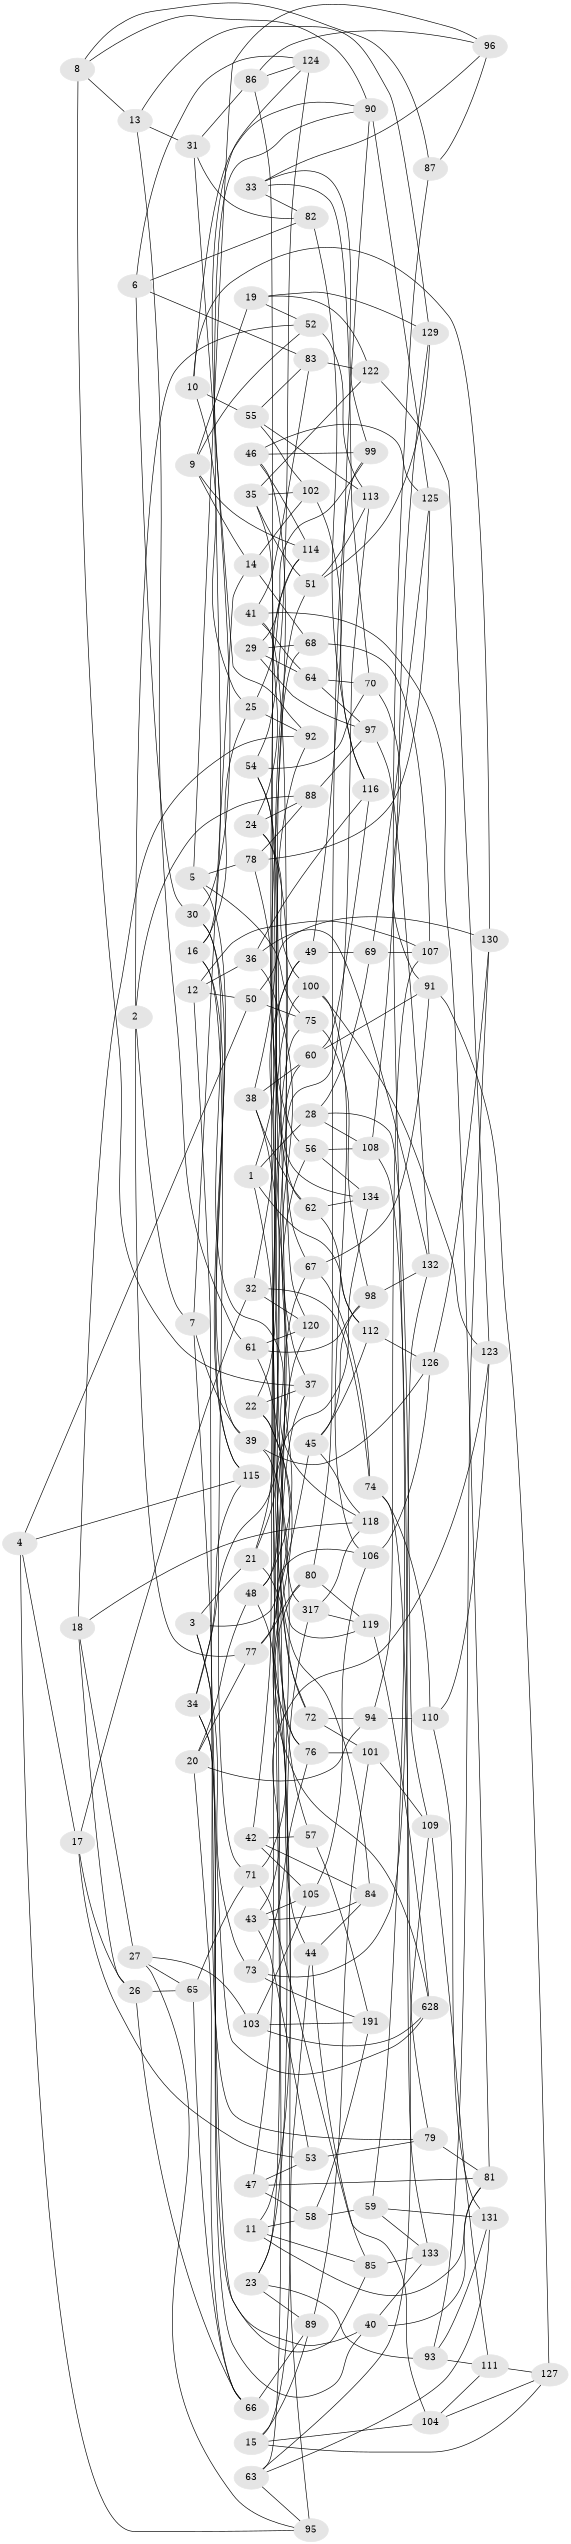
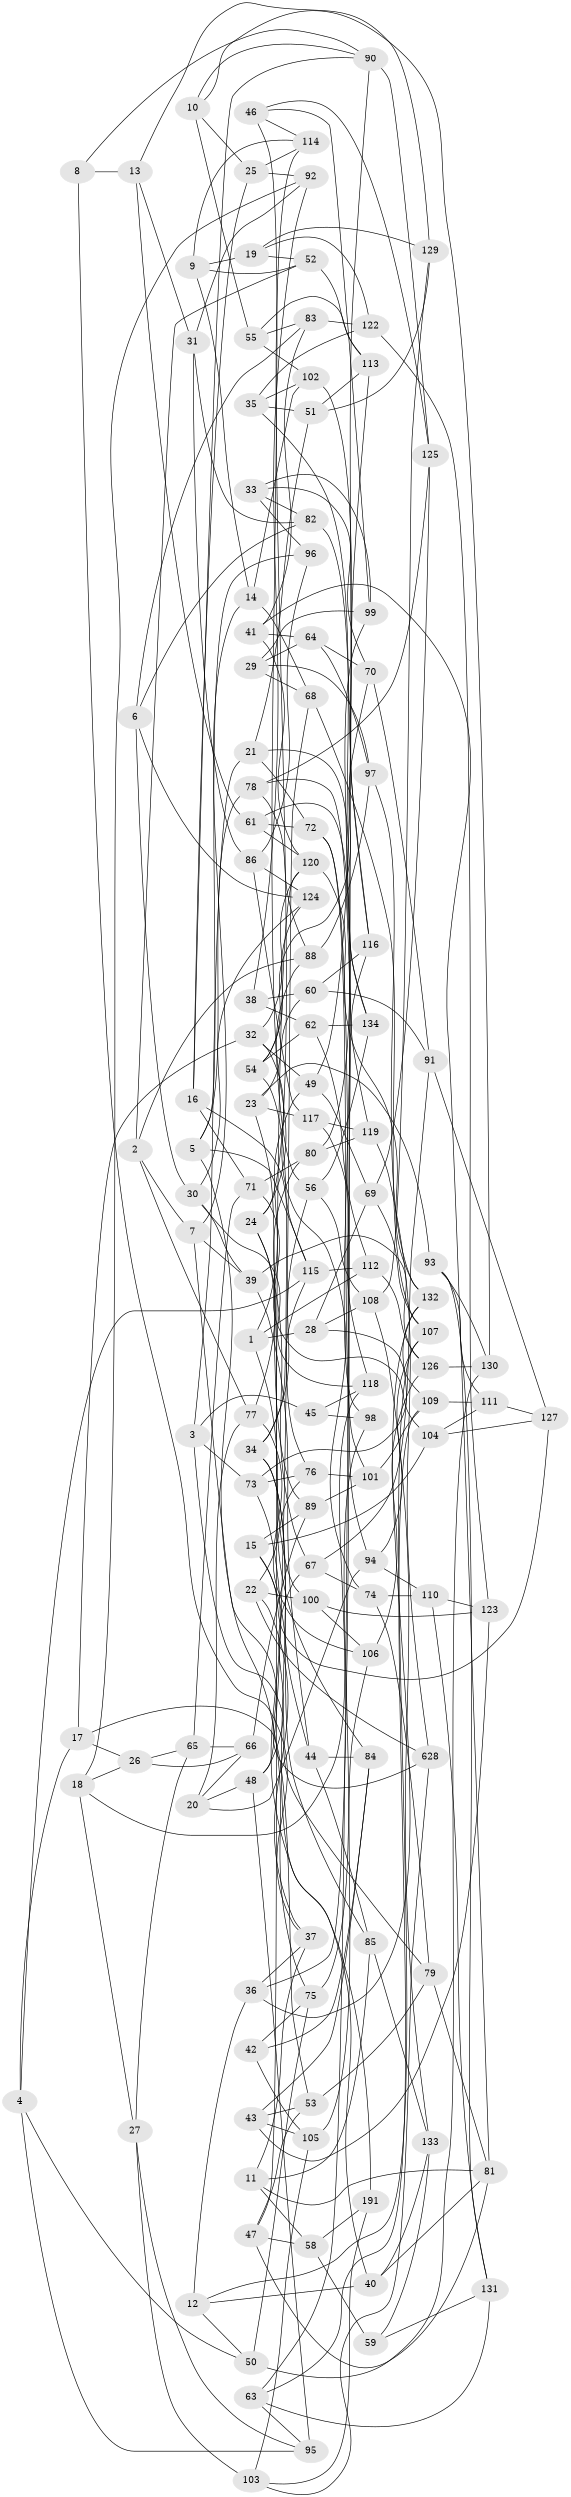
node "87": removed
edge "132" -- "98": now "132" -- "120"
edge "112" -- "45": now "112" -- "115"
node "317": label "317" -> "117"
node "57": removed
